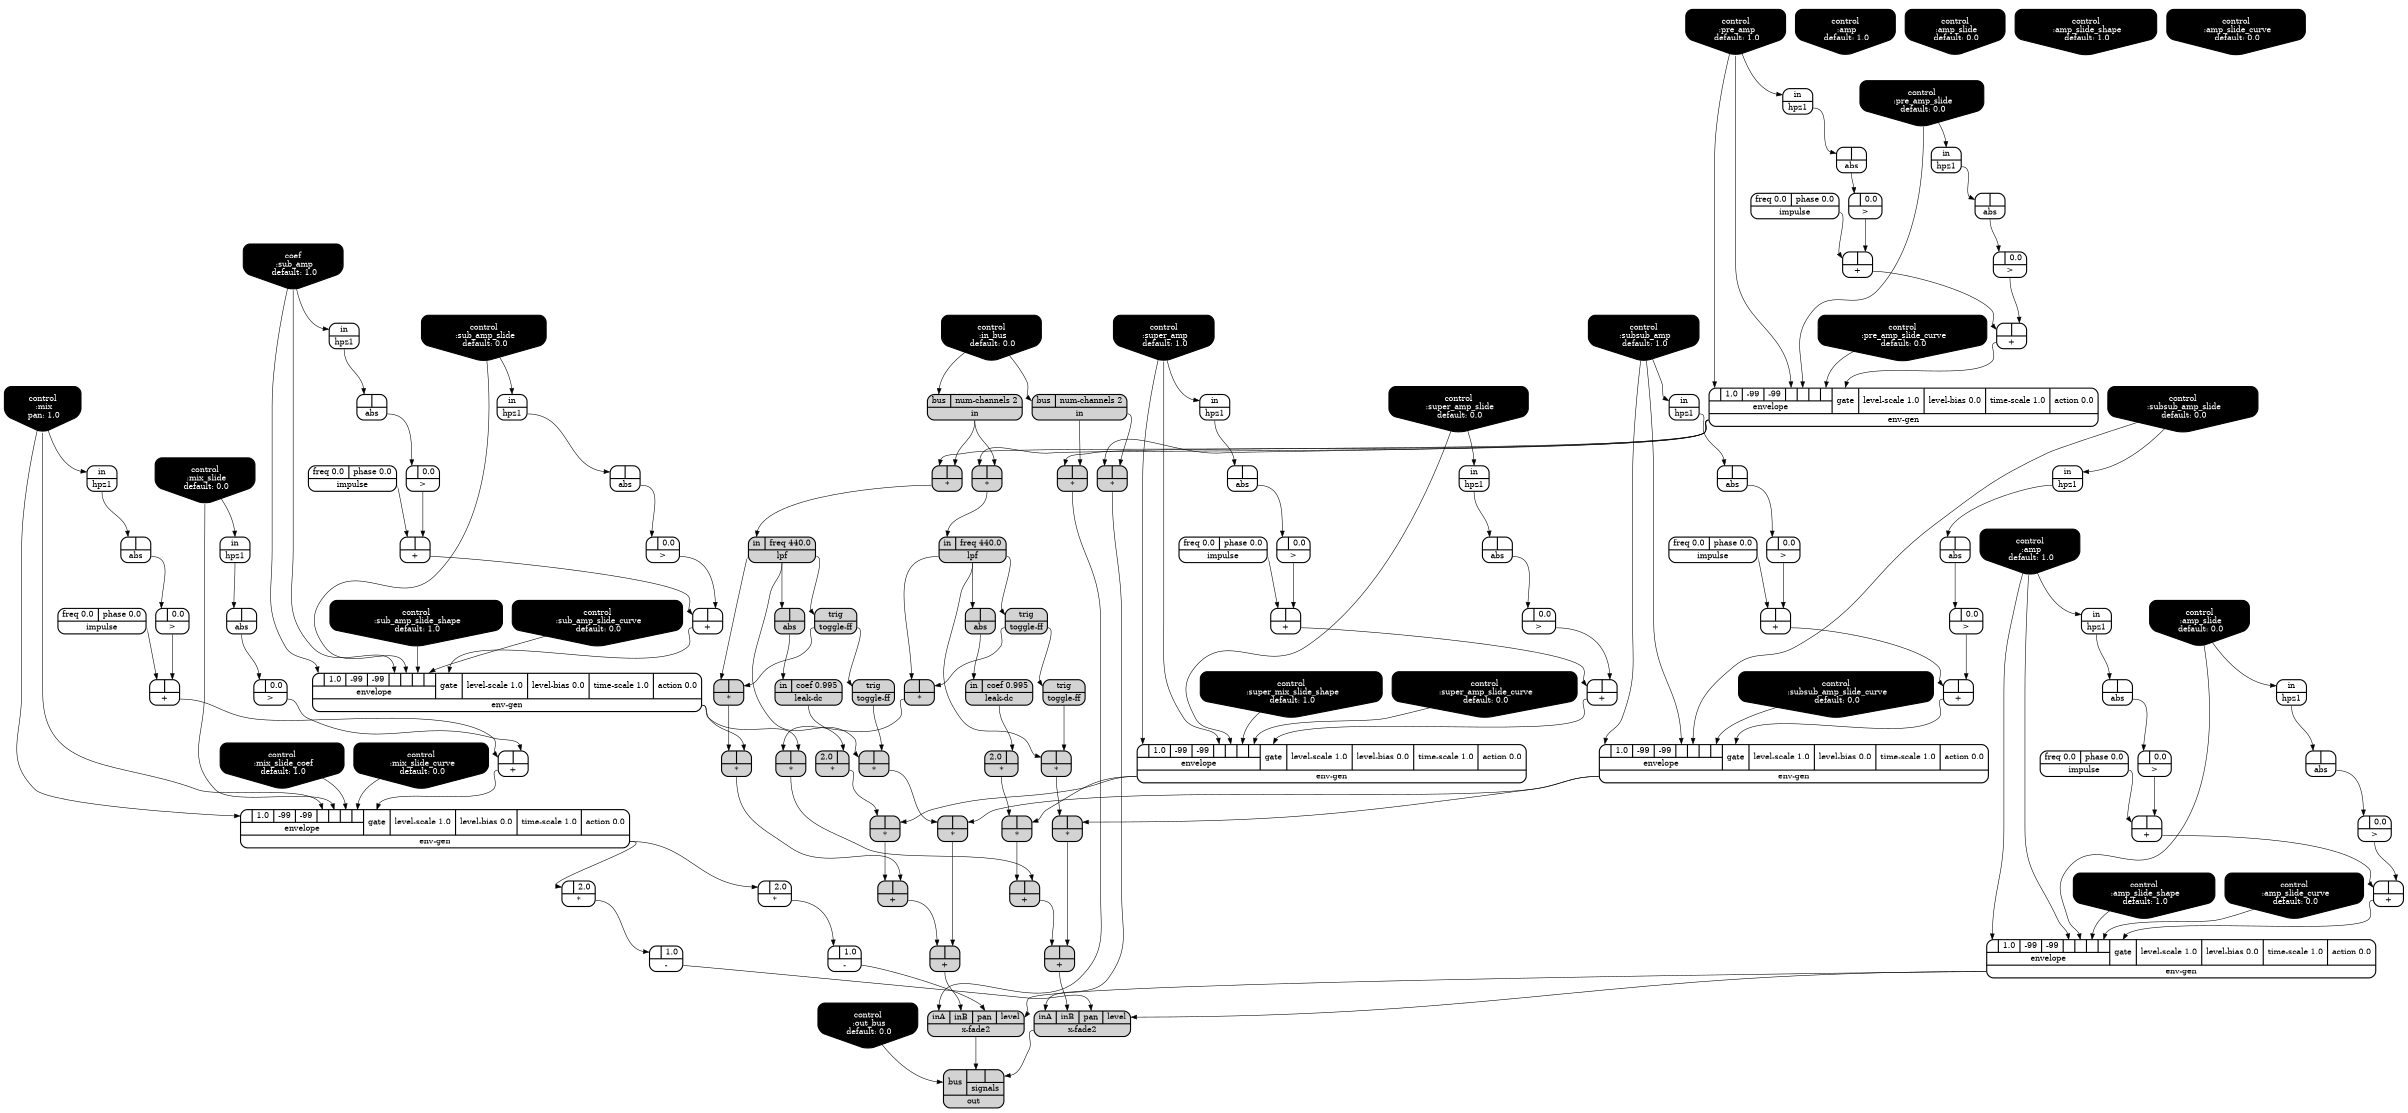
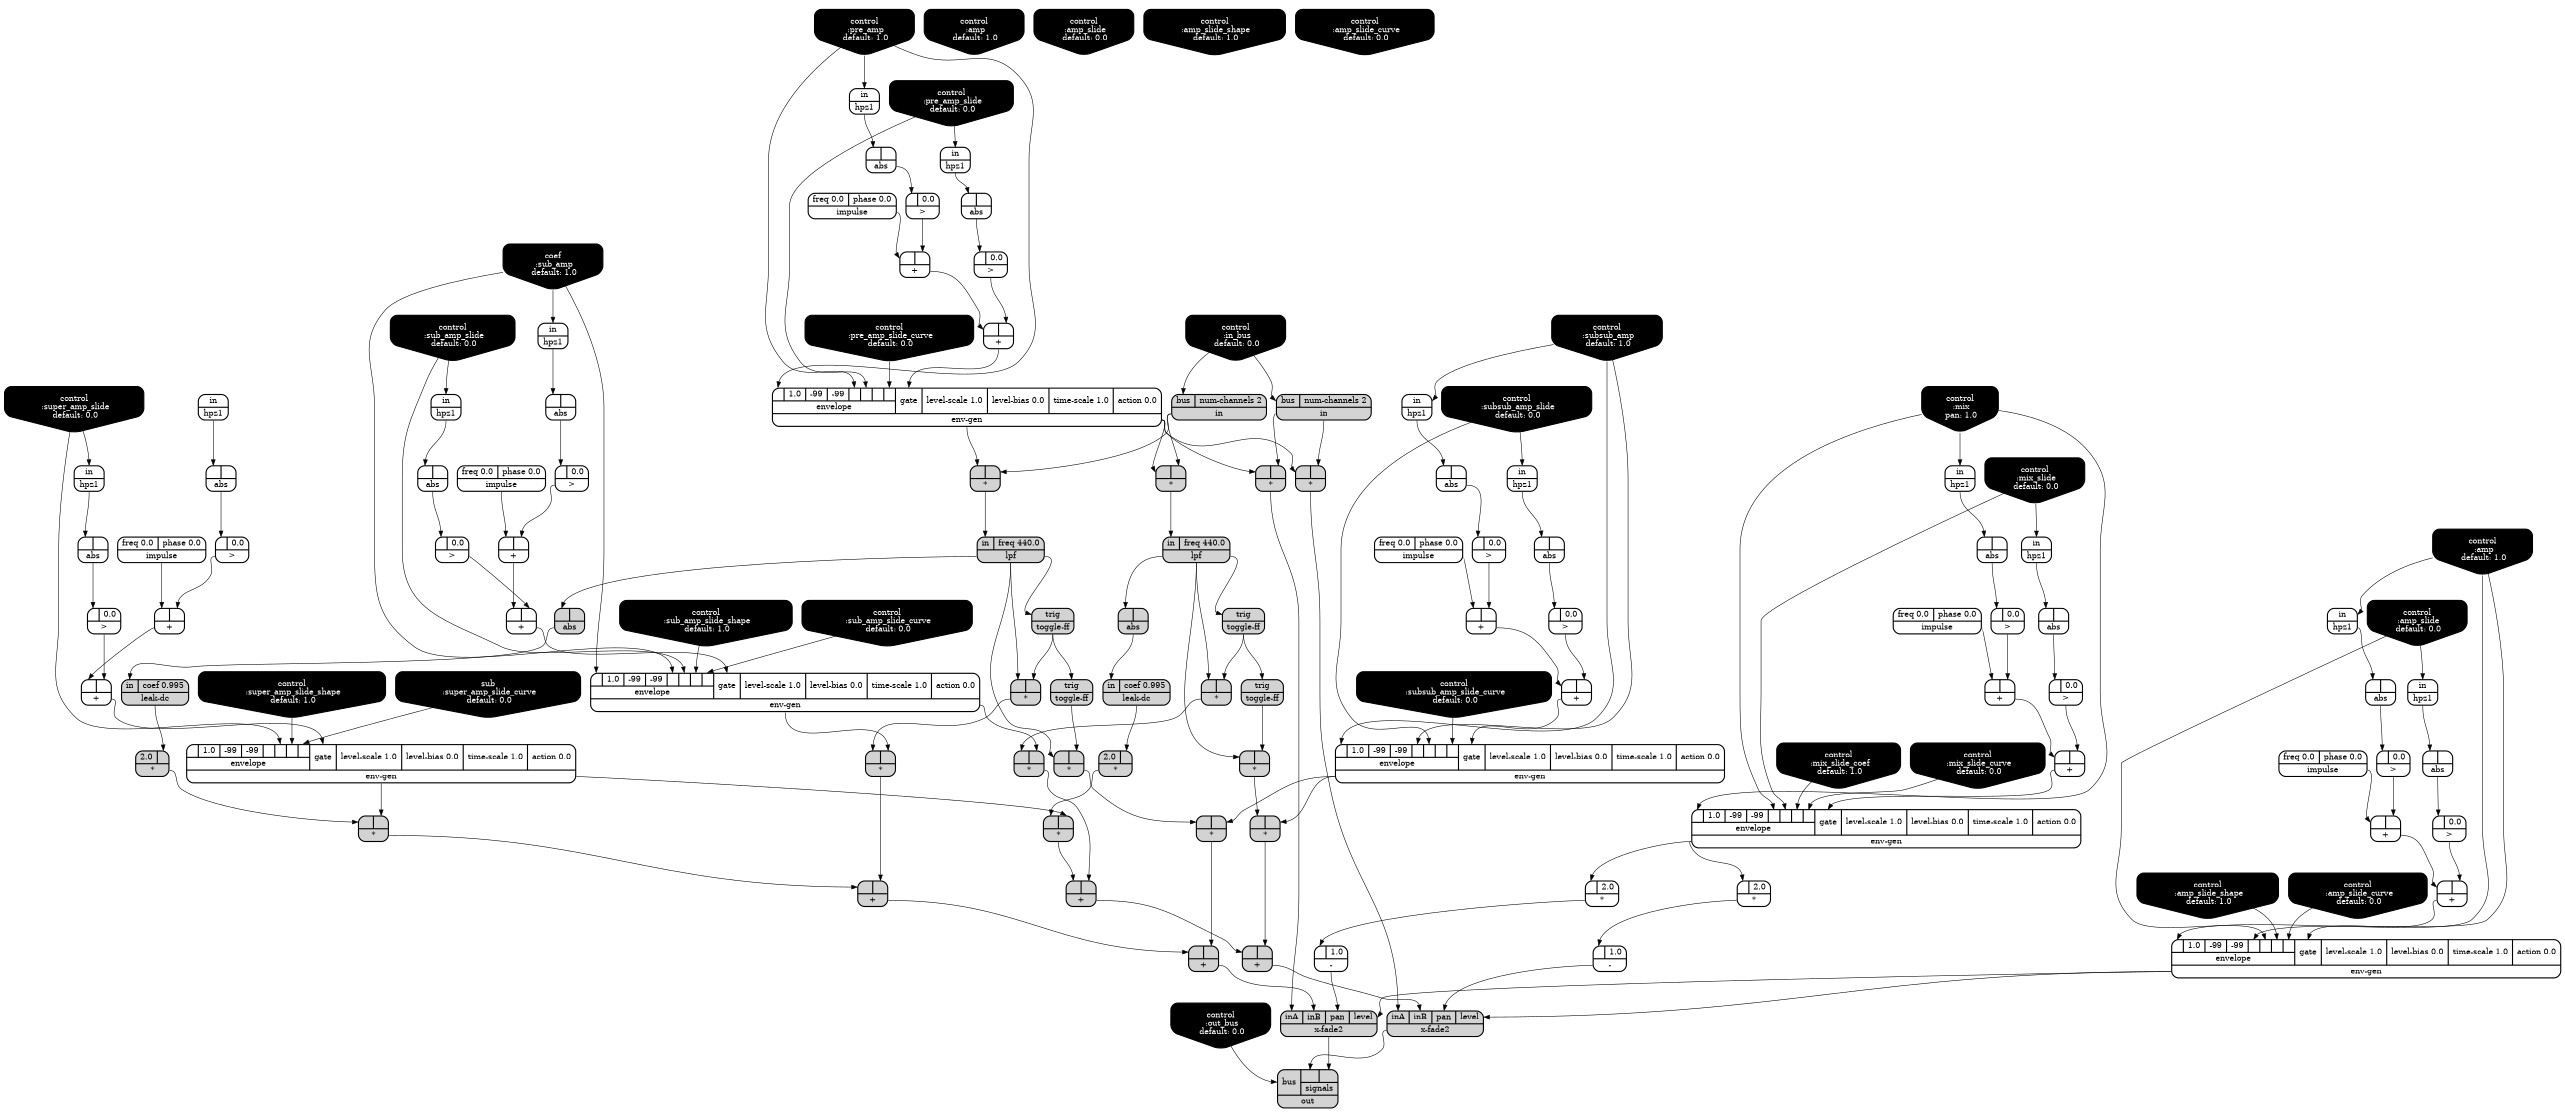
node "control :super_amp default: 1.0": removed
node "control :super_mix_slide_shape default: 1.0": label "control :super_mix_slide_shape default: 1.0" -> "control :super_amp_slide_shape default: 1.0"
node "control :super_amp_slide_curve default: 0.0": label "control :super_amp_slide_curve default: 0.0" -> "sub :super_amp_slide_curve default: 0.0"
